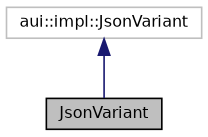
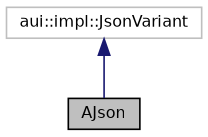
node "JsonVariant": label "JsonVariant" -> "AJson"
